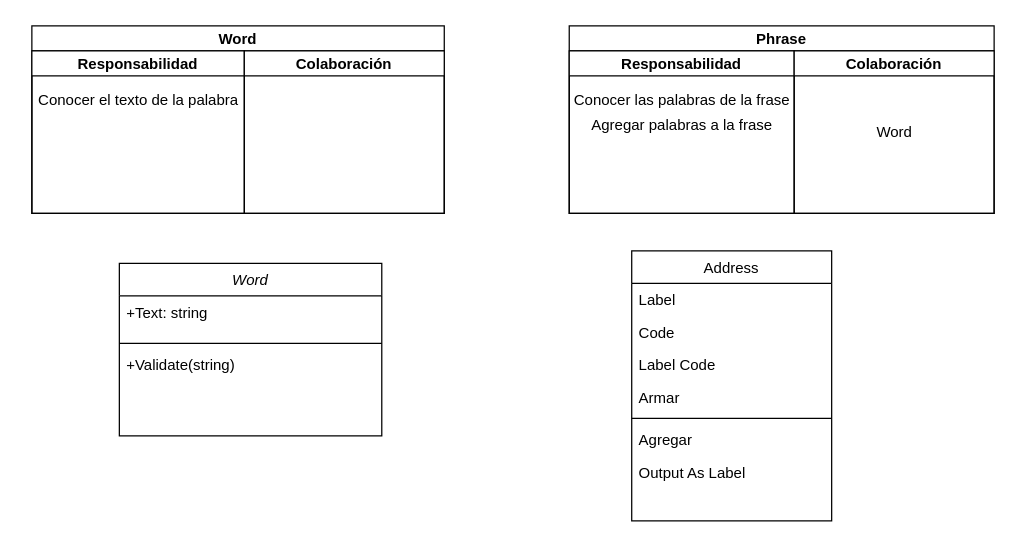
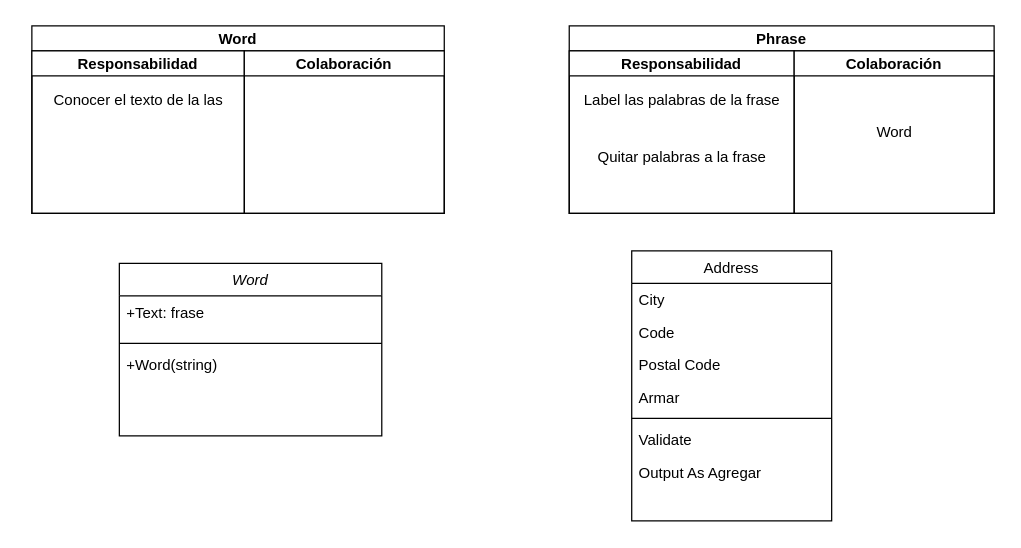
node "Conocer el texto de la palabra": label "Conocer el texto de la palabra" -> "Conocer el texto de la las"
node "Conocer las palabras de la frase": label "Conocer las palabras de la frase" -> "Label las palabras de la frase"
node "Agregar palabras a la frase": removed
node "Quitar palabras a la frase": added
node "Label": label "Label" -> "City"
node "+Text: string": label "+Text: string" -> "+Text: frase"
node "+Validate(string)": label "+Validate(string)" -> "+Word(string)"
node "Label Code": label "Label Code" -> "Postal Code"
node "Agregar": label "Agregar" -> "Validate"
node "Output As Label": label "Output As Label" -> "Output As Agregar"
